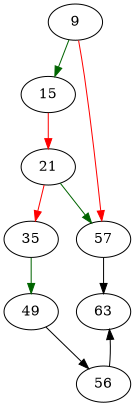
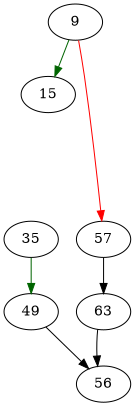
node "21": removed
edge "56" -> "63": reversed
